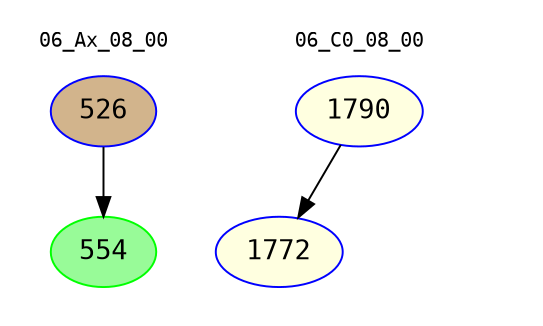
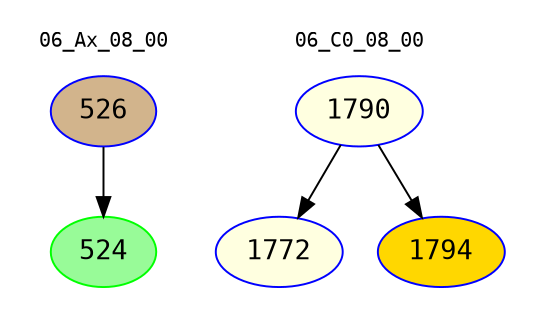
node "554": label "554" -> "524"
node "1794": added
